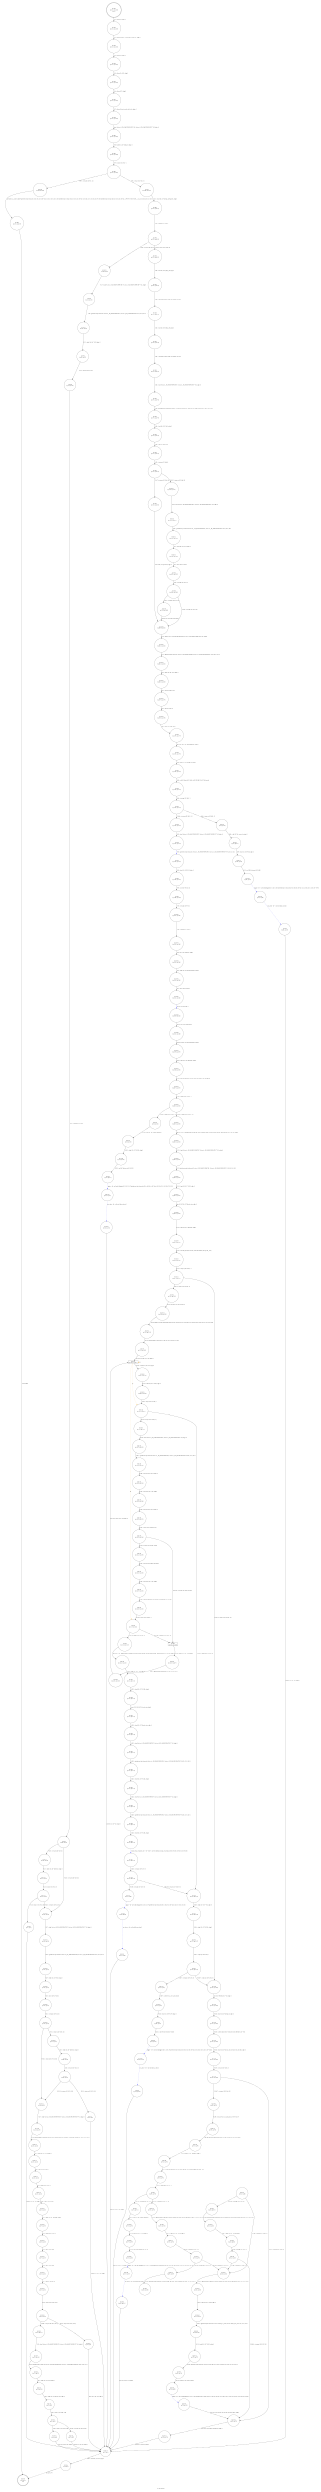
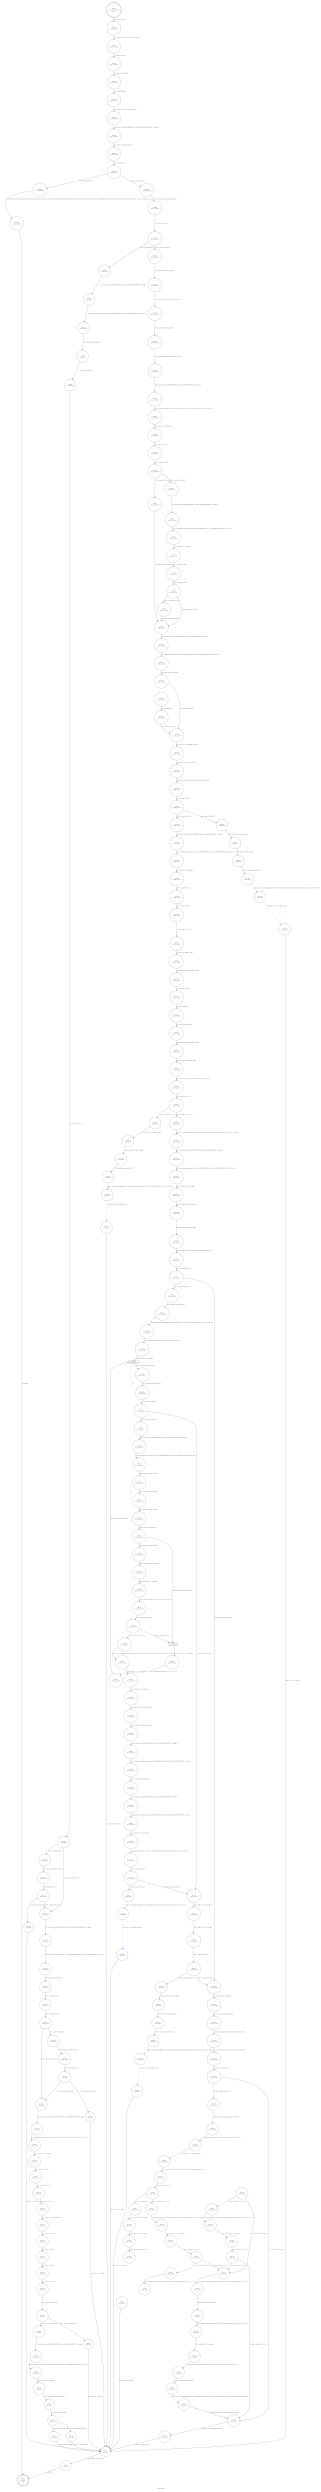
edge "N33162 (rp:180, ep:180)" -> "N33163 (rp:179, ep:179)": now "N33162 (rp:180, ep:180)" -> "N33165 (rp:177, ep:177)"
node "N33287 (rp:67, ep:67)": removed
